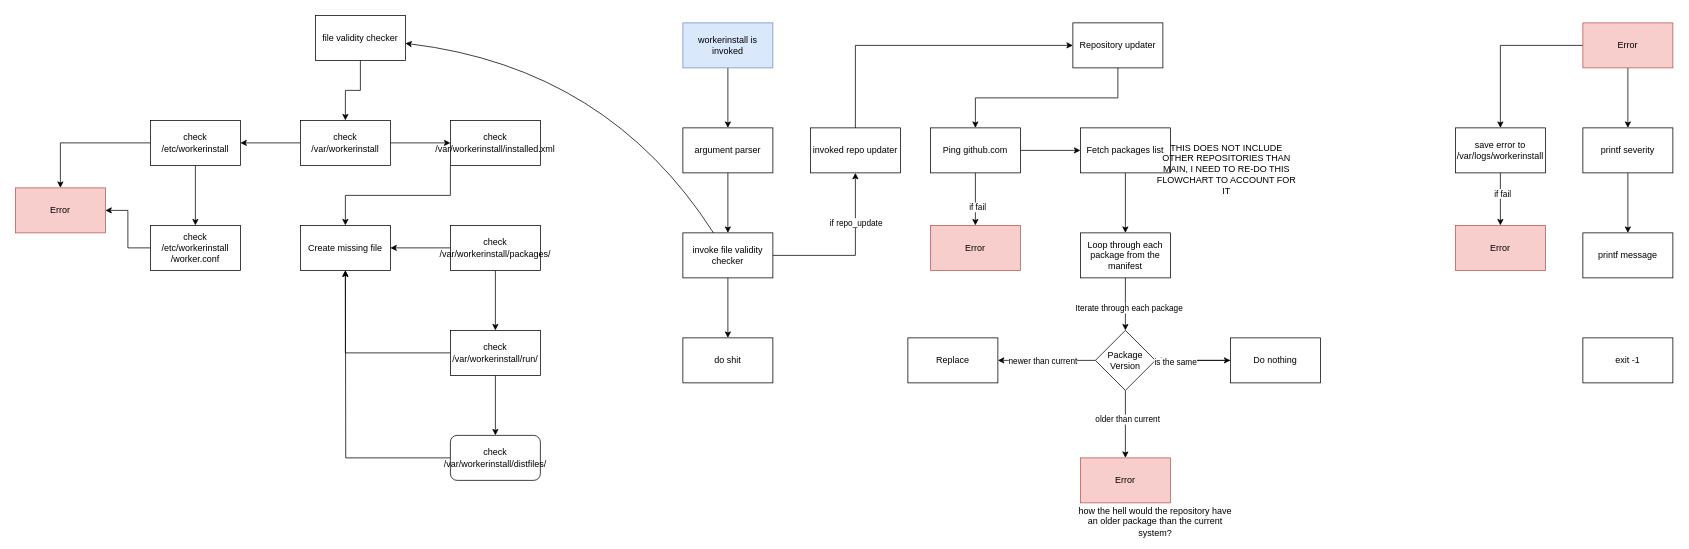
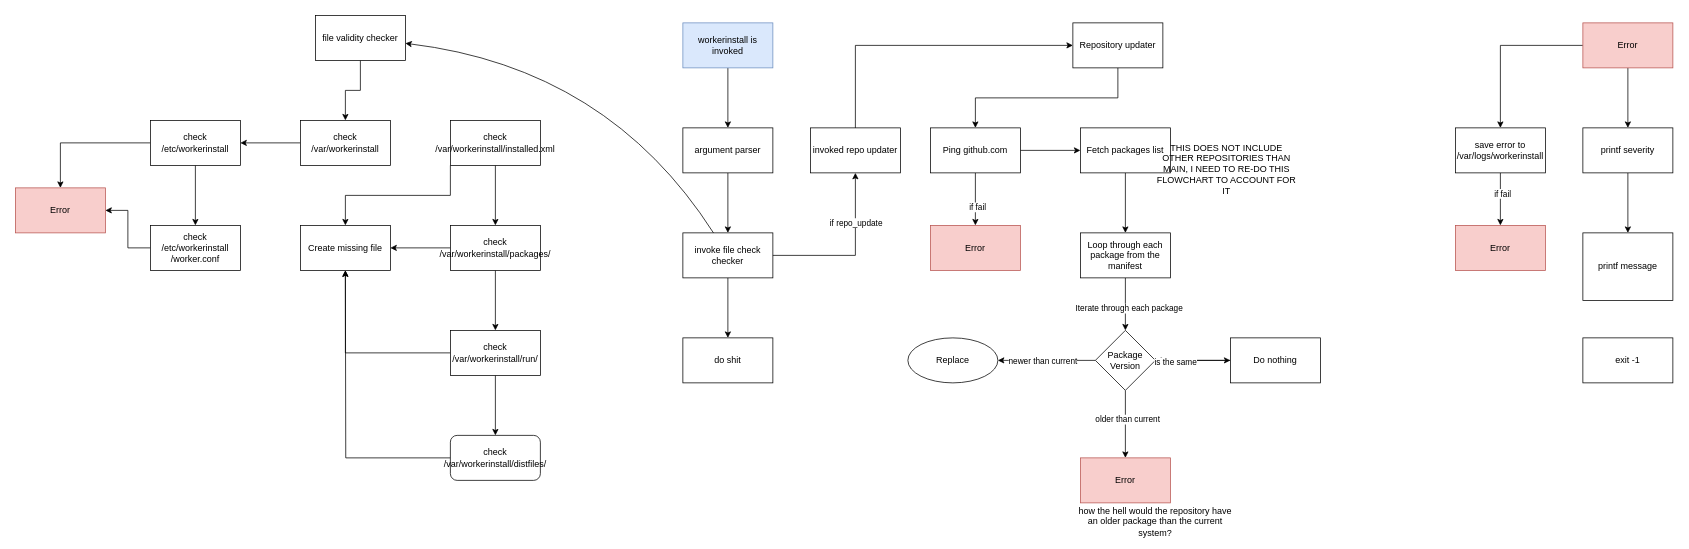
edge "check /var/workerinstall" -> "check /var/workerinstall/installed.xml": removed
edge "check /var/workerinstall/installed.xml" -> "check /var/workerinstall/packages/": added
node "invoke file validity checker": label "invoke file validity checker" -> "invoke file check checker"
node "printf message": size 90x45 -> 90x68
node "Replace": shape rectangle -> ellipse
